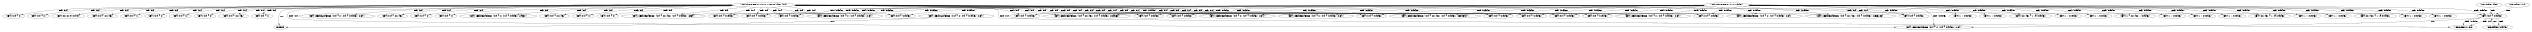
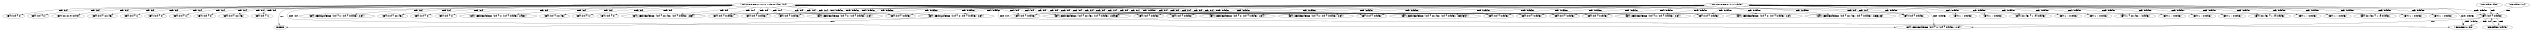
edge "(MethodParameterIn,int buf_len)" -> "(Call,read_u64_leb128 (buf + 1, buf + buf_len, &val))": added, label "DDG: buf_len"
edge "(MethodParameterIn,int buf_len)" -> "(MethodReturn,int)": added, label "DDG: buf_len"
edge "(MethodParameterIn,const unsigned flag *buf)" -> "(Call,read_u64_leb128 (buf + 1, buf + buf_len, &val))": added, label "DDG: buf"
